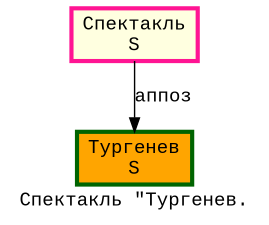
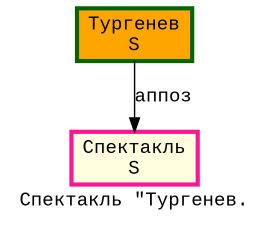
edge "Спектакль S" -> "Тургенев S": reversed
